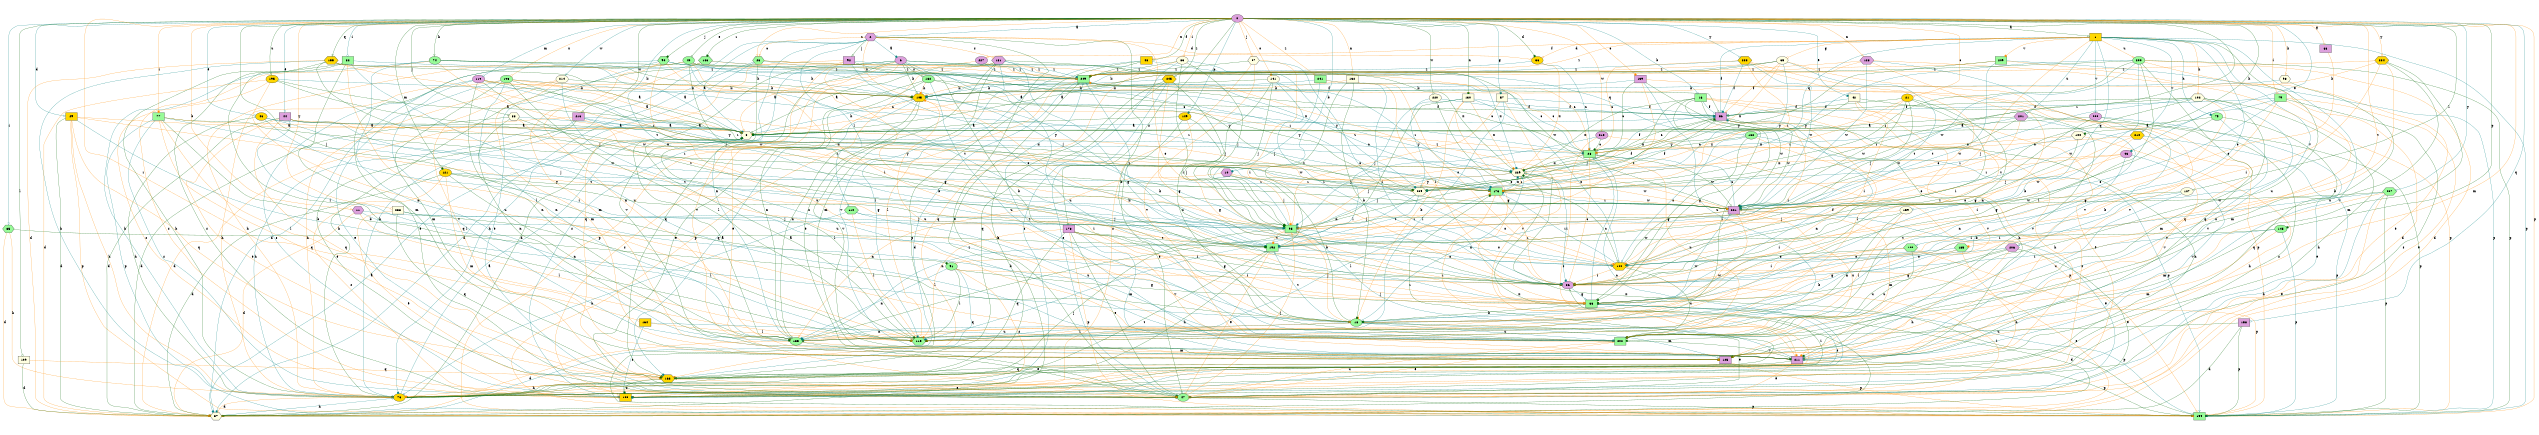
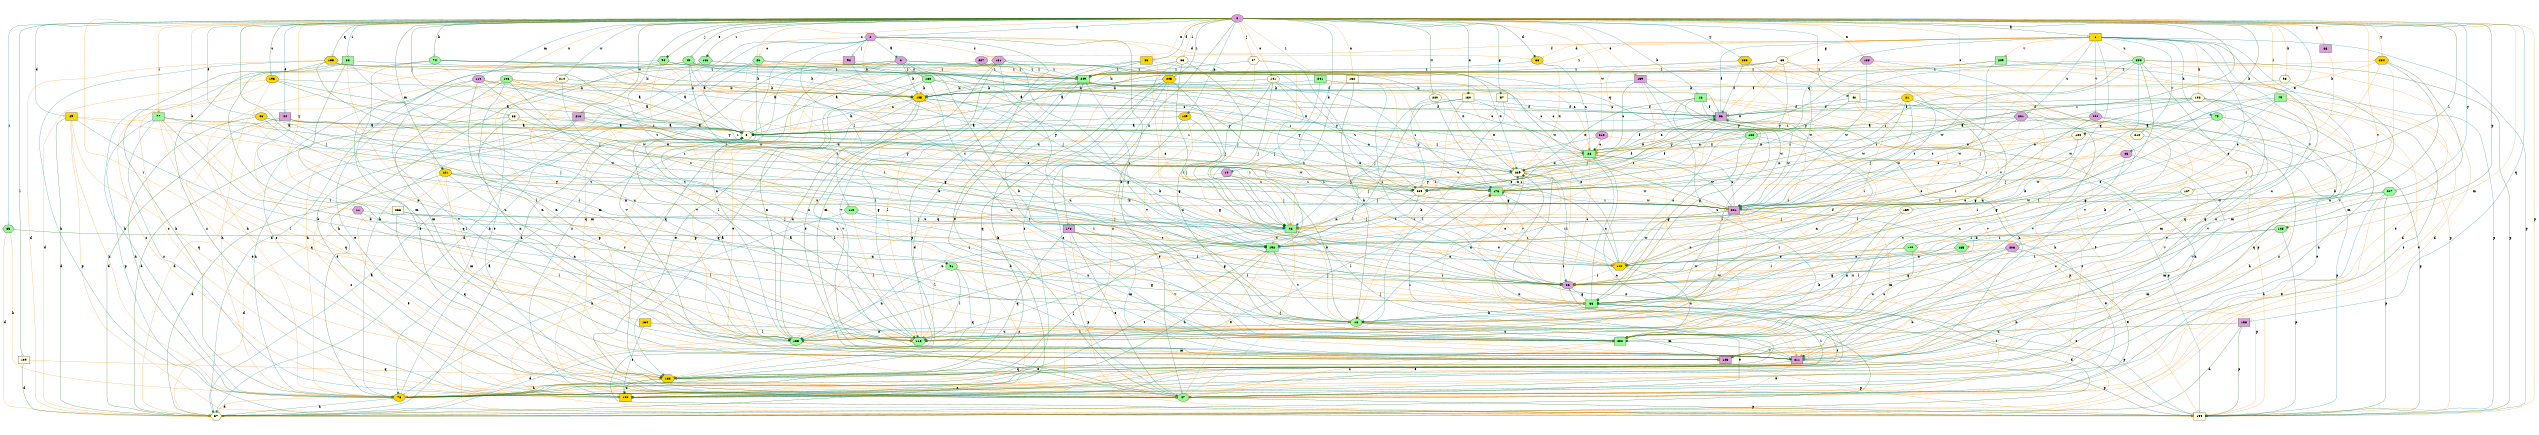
node "210": fillcolor gold -> lightyellow
edge "16" -> "95": color darkgreen -> darkorange
node "154": fillcolor palegreen -> lightyellow
